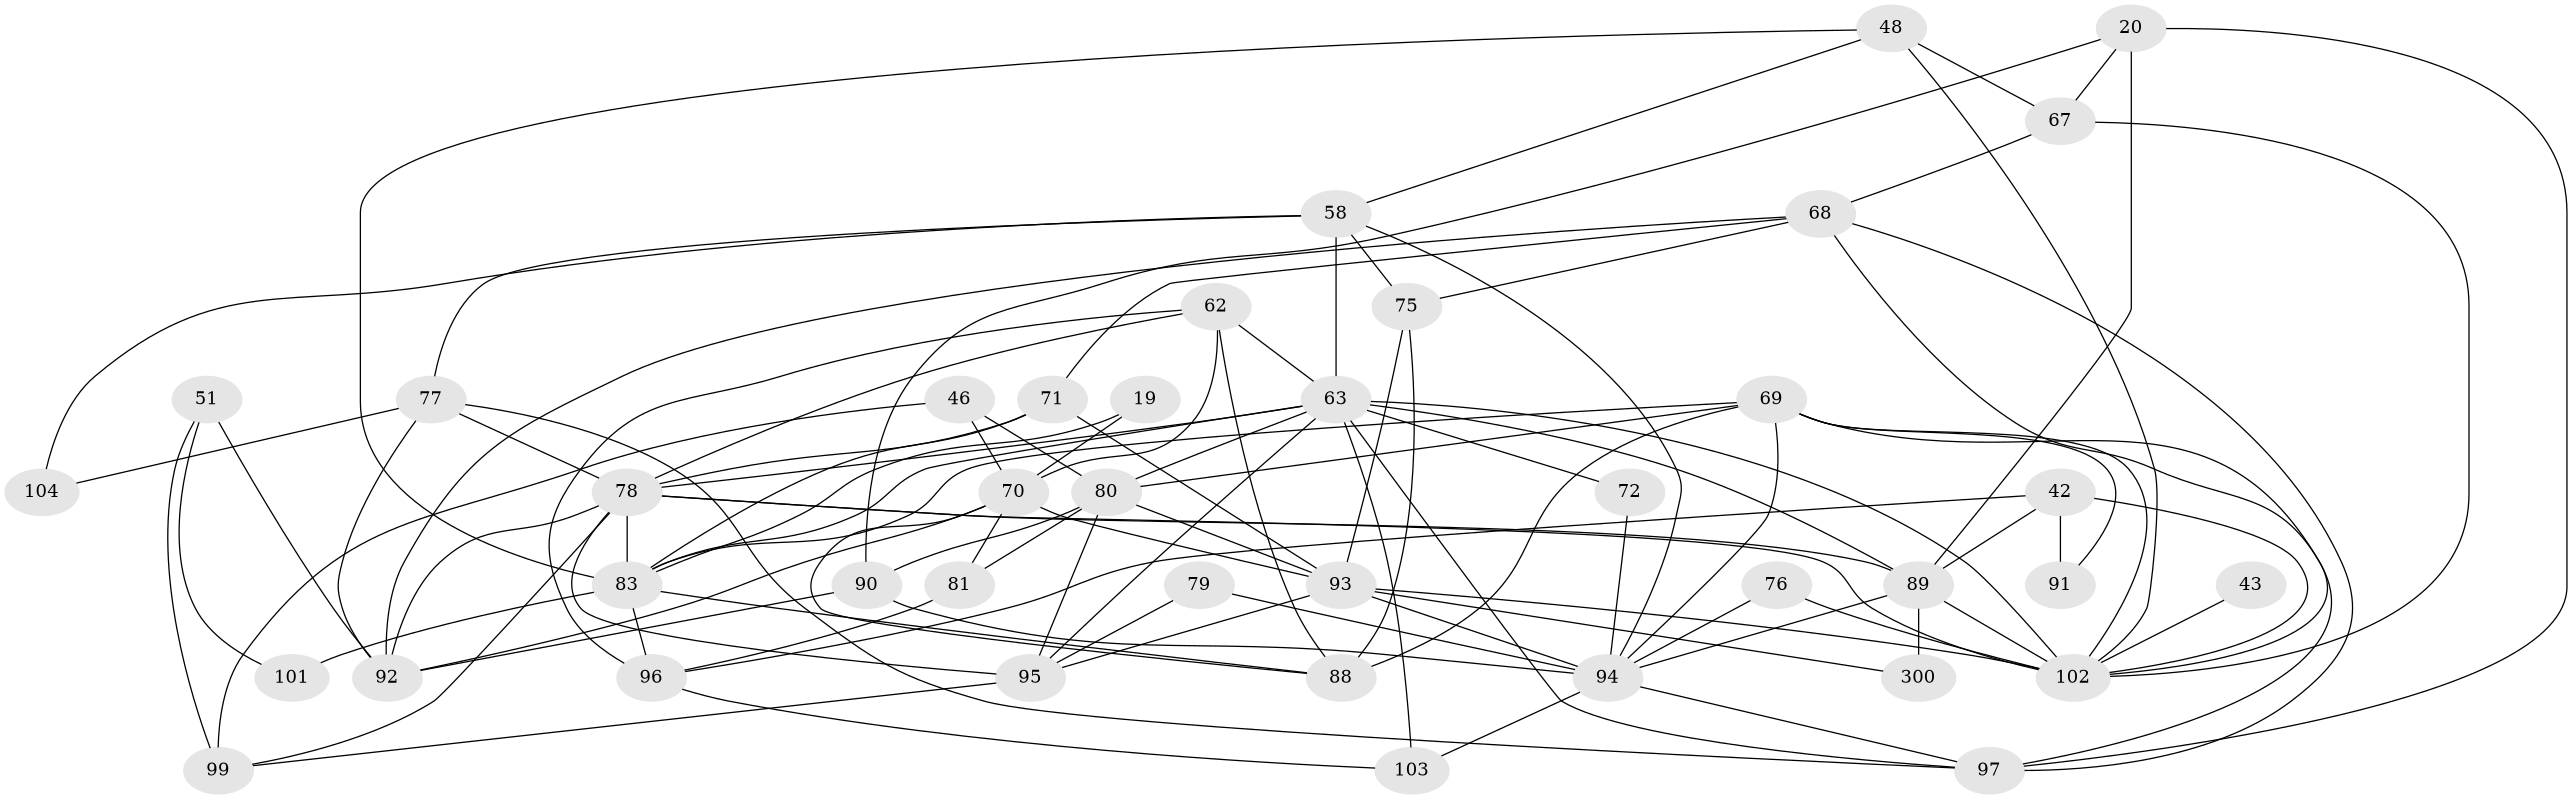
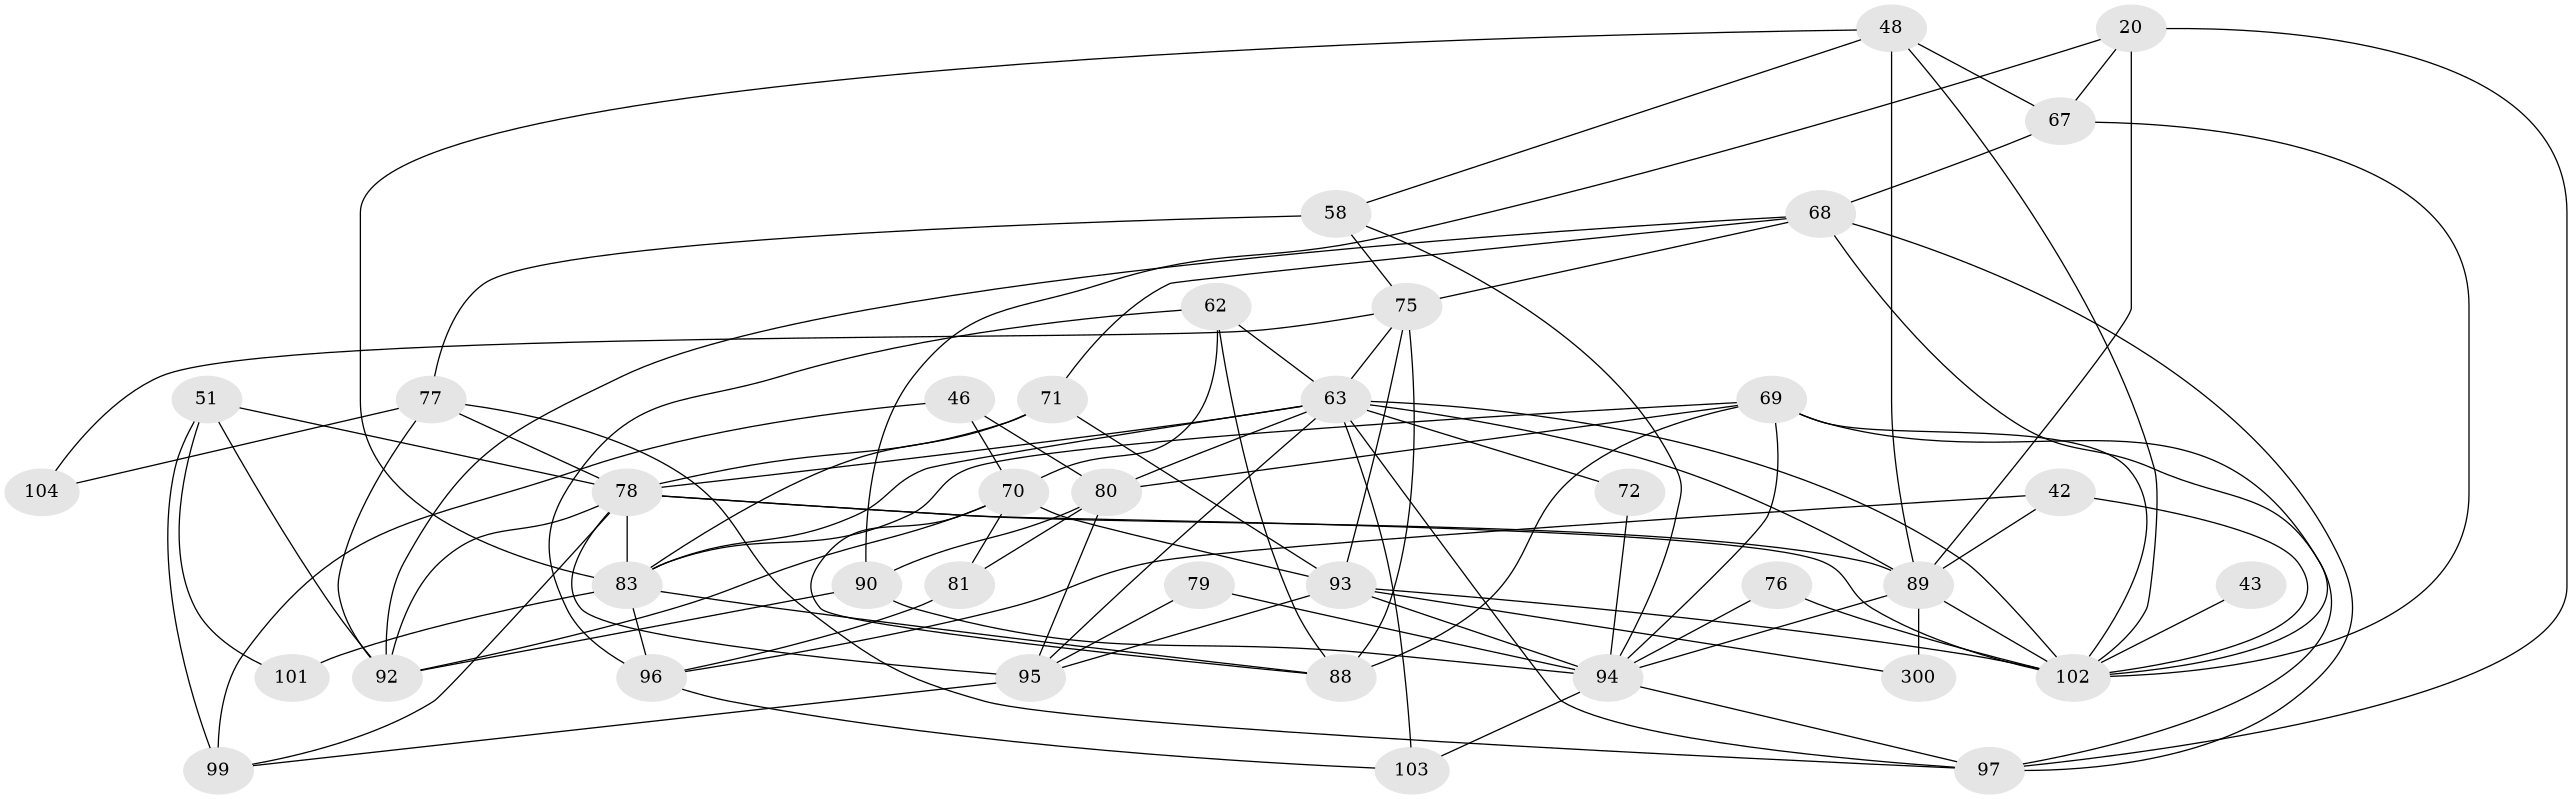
edge "58" -- "104": now "75" -- "104"
edge "48" -- "89": added
edge "58" -- "63": now "75" -- "63"
edge "62" -- "78": now "51" -- "78"
node "19": removed
edge "80" -- "93": removed
node "91": removed
